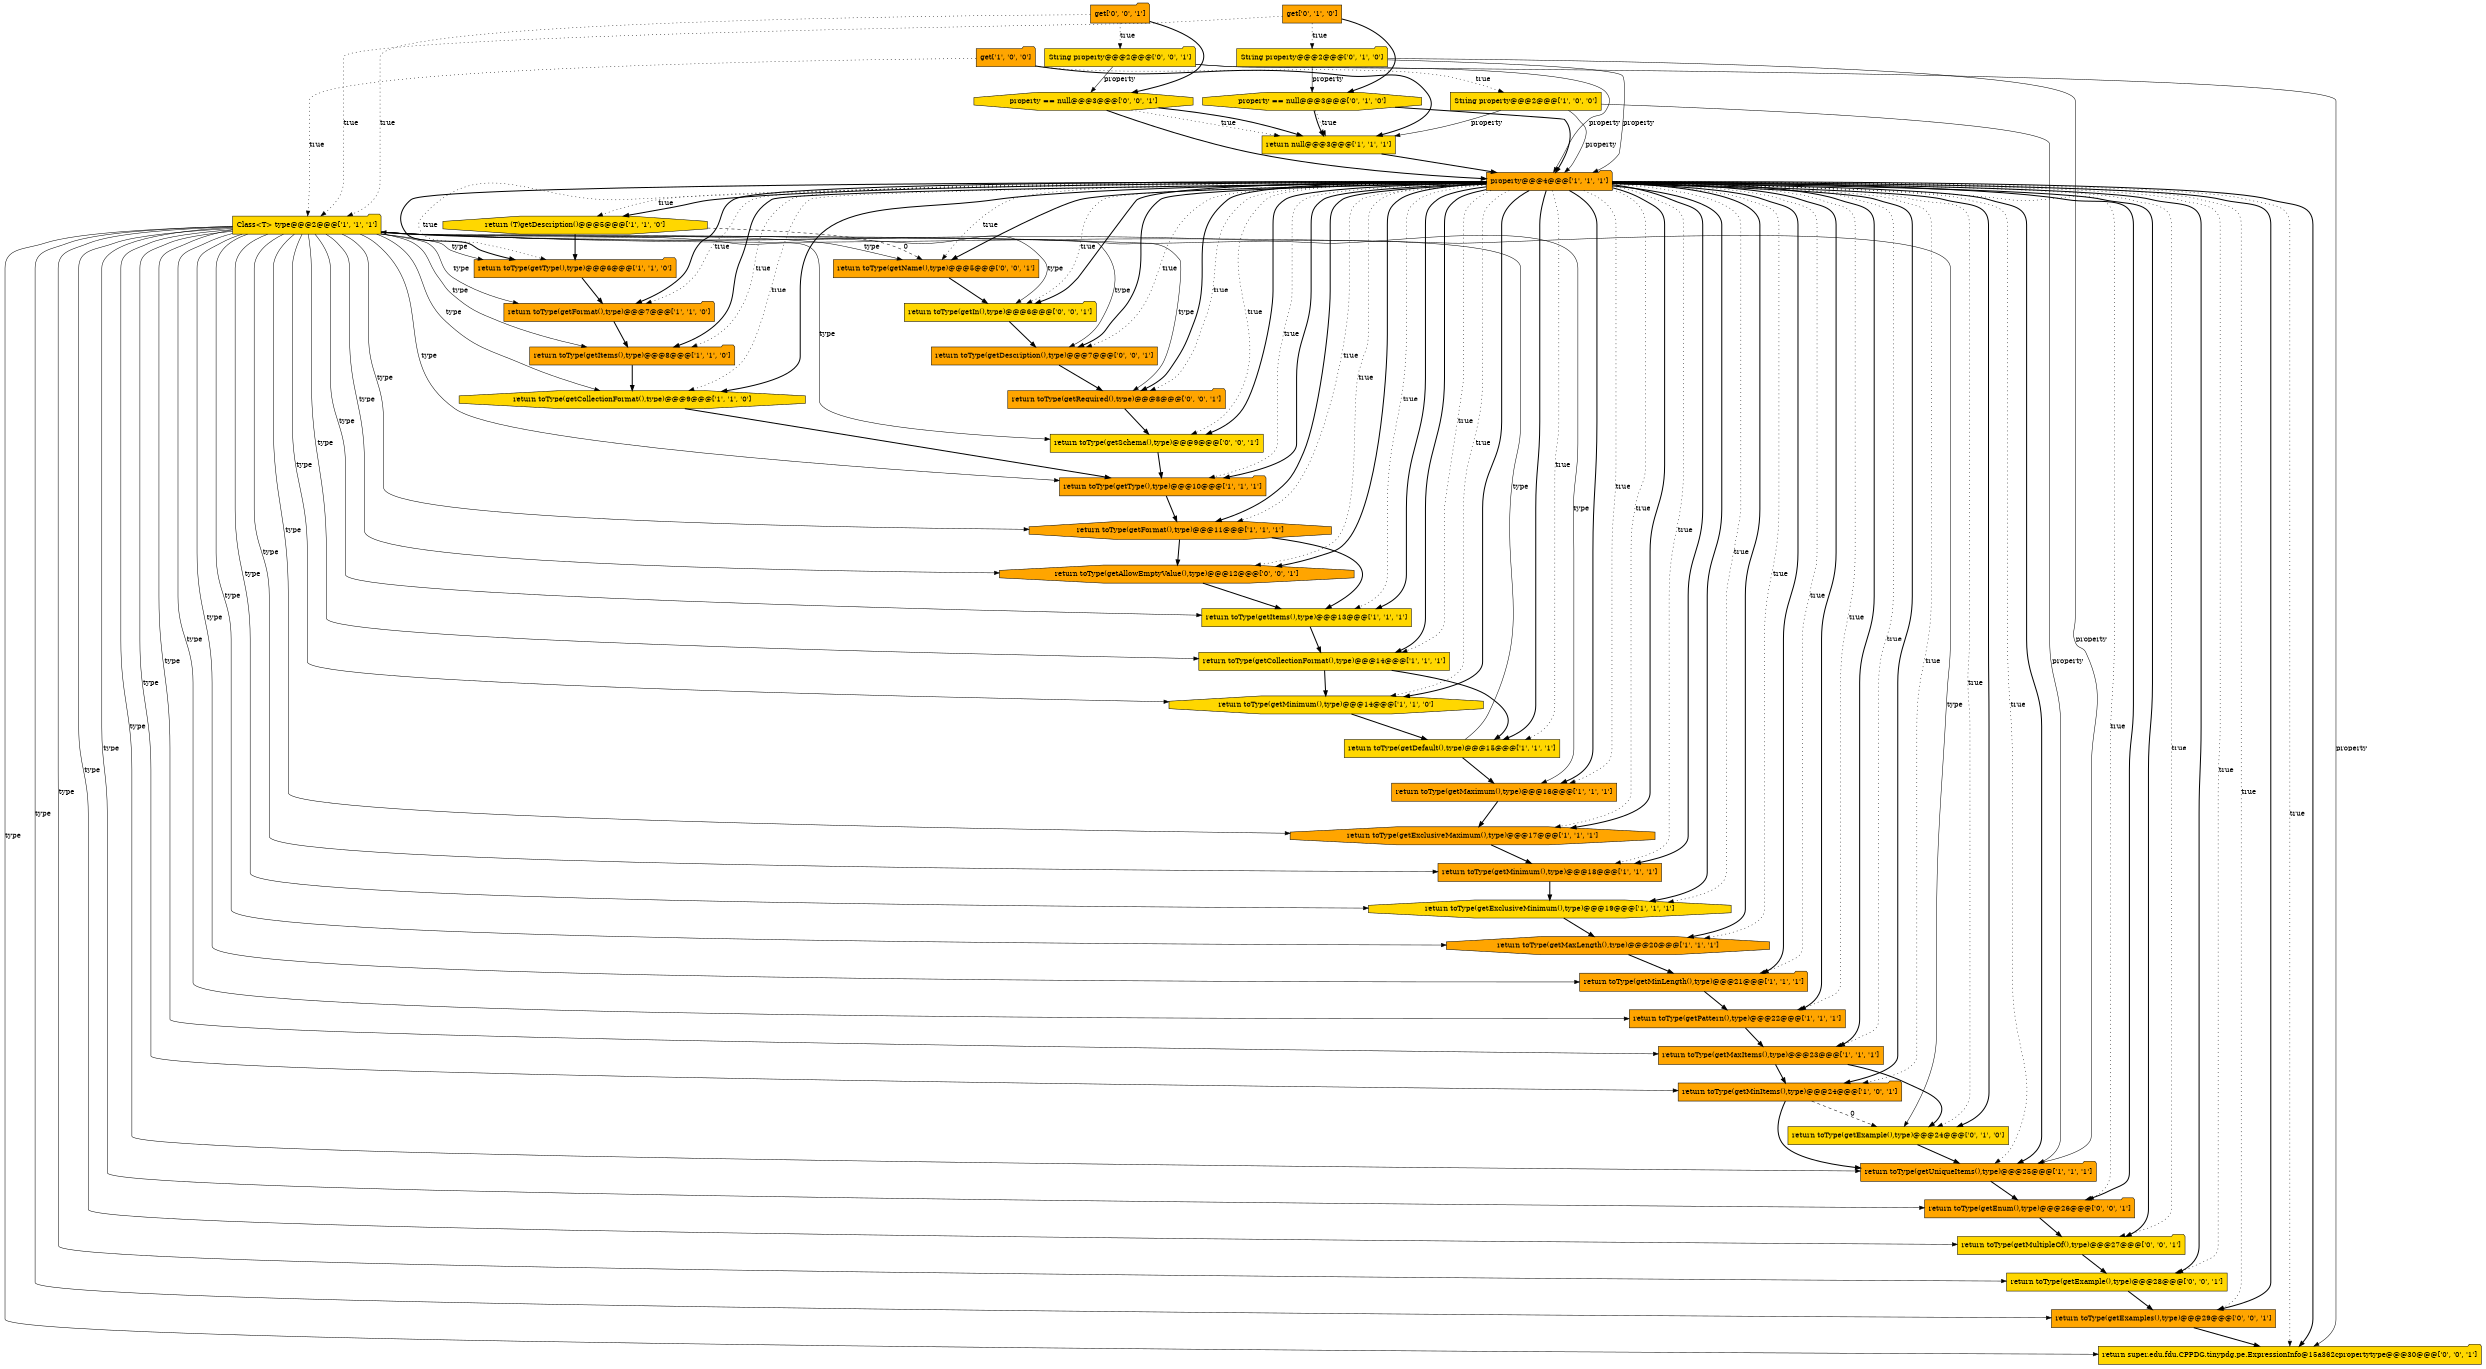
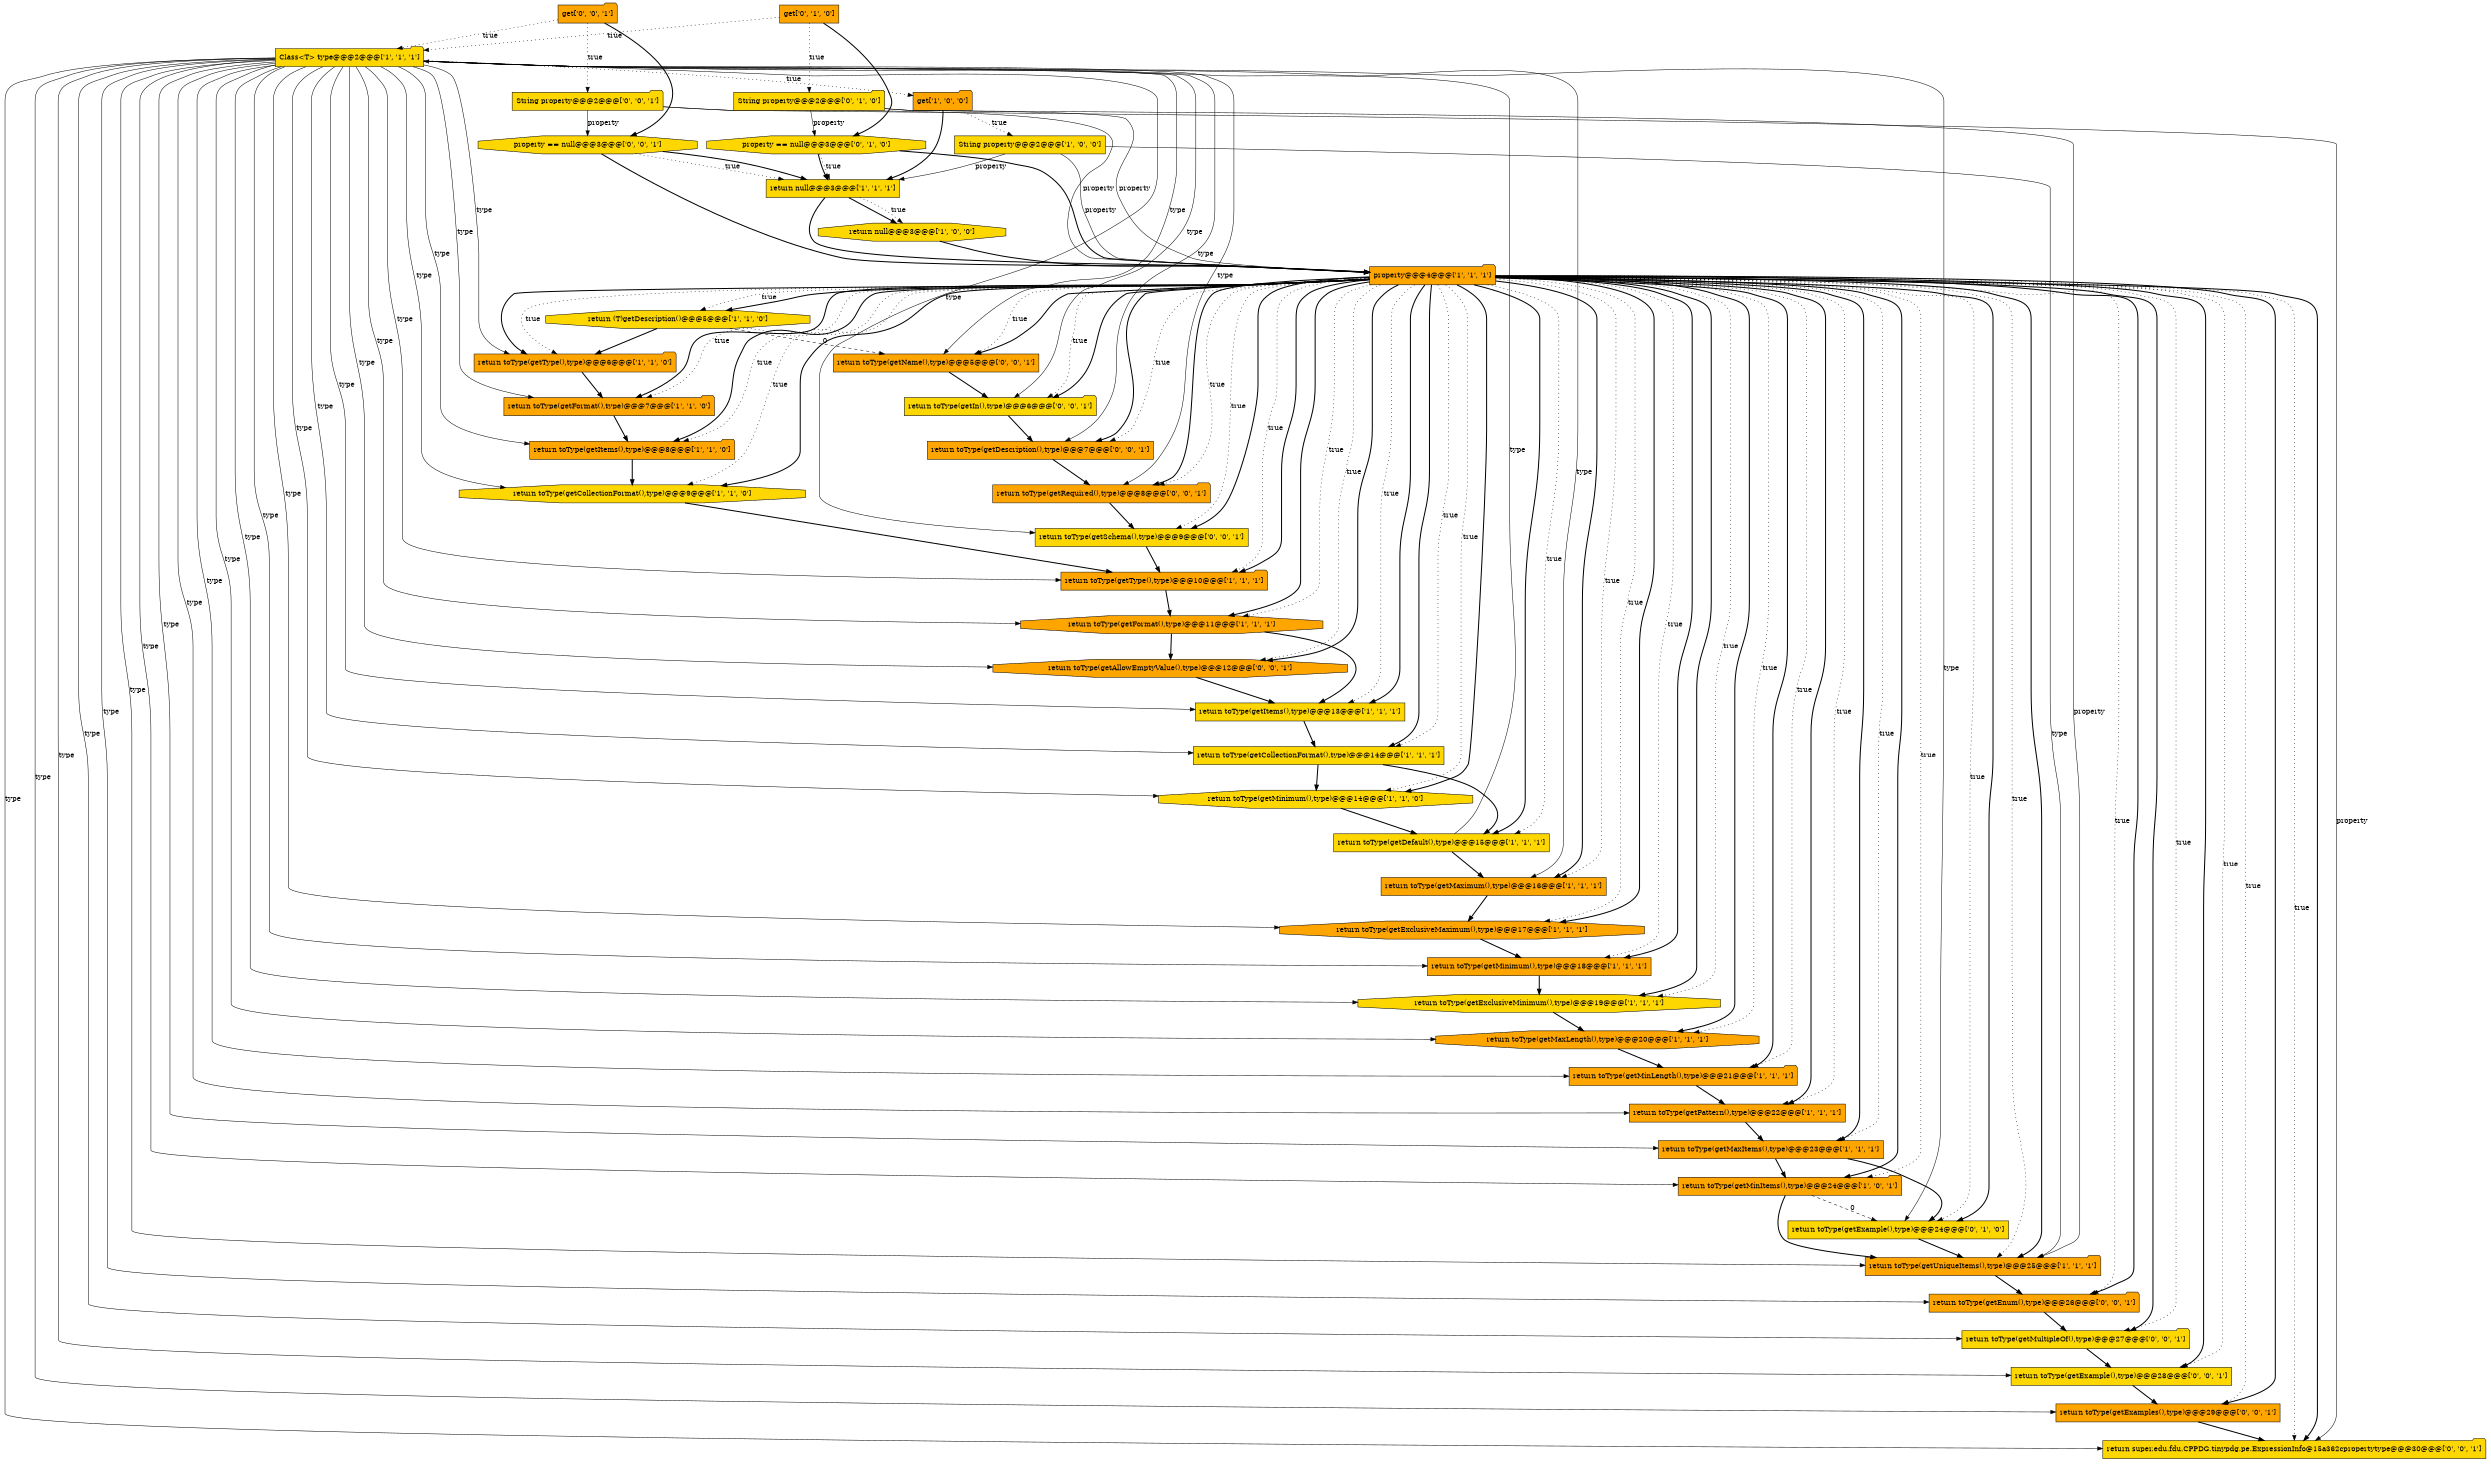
edge "get['1', '0', '0']" -> "Class<T> type@@@2@@@['1', '1', '1']": reversed
node "return null@@@3@@@['1', '0', '0']": added
edge "String property@@@2@@@['1', '0', '0']" -> "return toType(getUniqueItems(),type)@@@25@@@['1', '1', '1']": label "property" -> "type"
